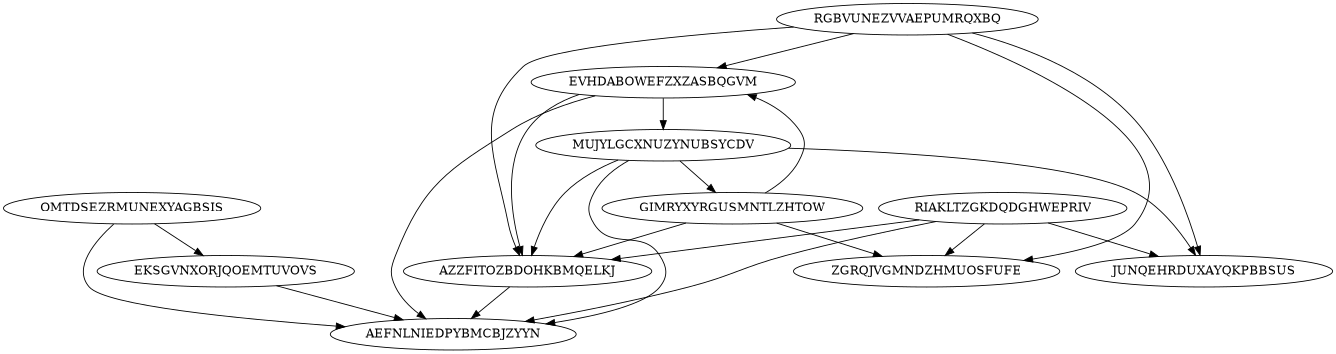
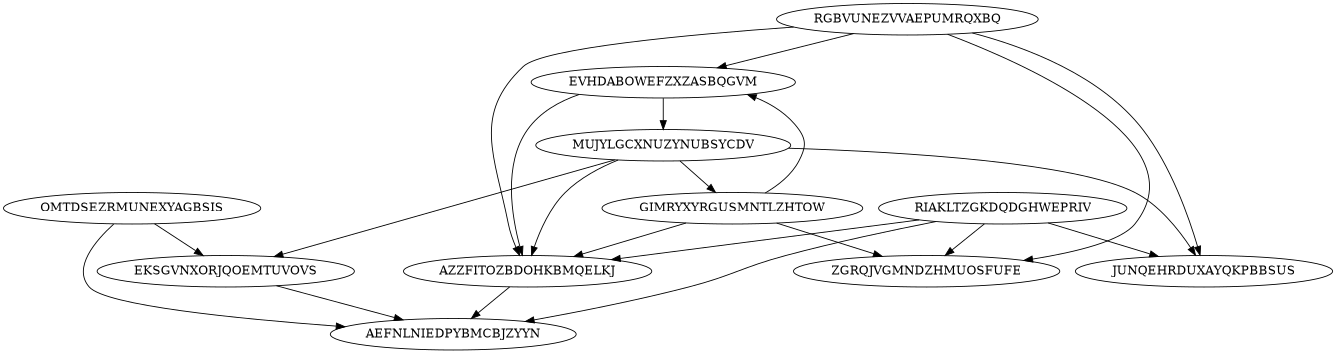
edge "EVHDABOWEFZXZASBQGVM" -> "AEFNLNIEDPYBMCBJZYYN": removed
edge "MUJYLGCXNUZYNUBSYCDV" -> "AEFNLNIEDPYBMCBJZYYN": now "MUJYLGCXNUZYNUBSYCDV" -> "EKSGVNXORJQOEMTUVOVS"
